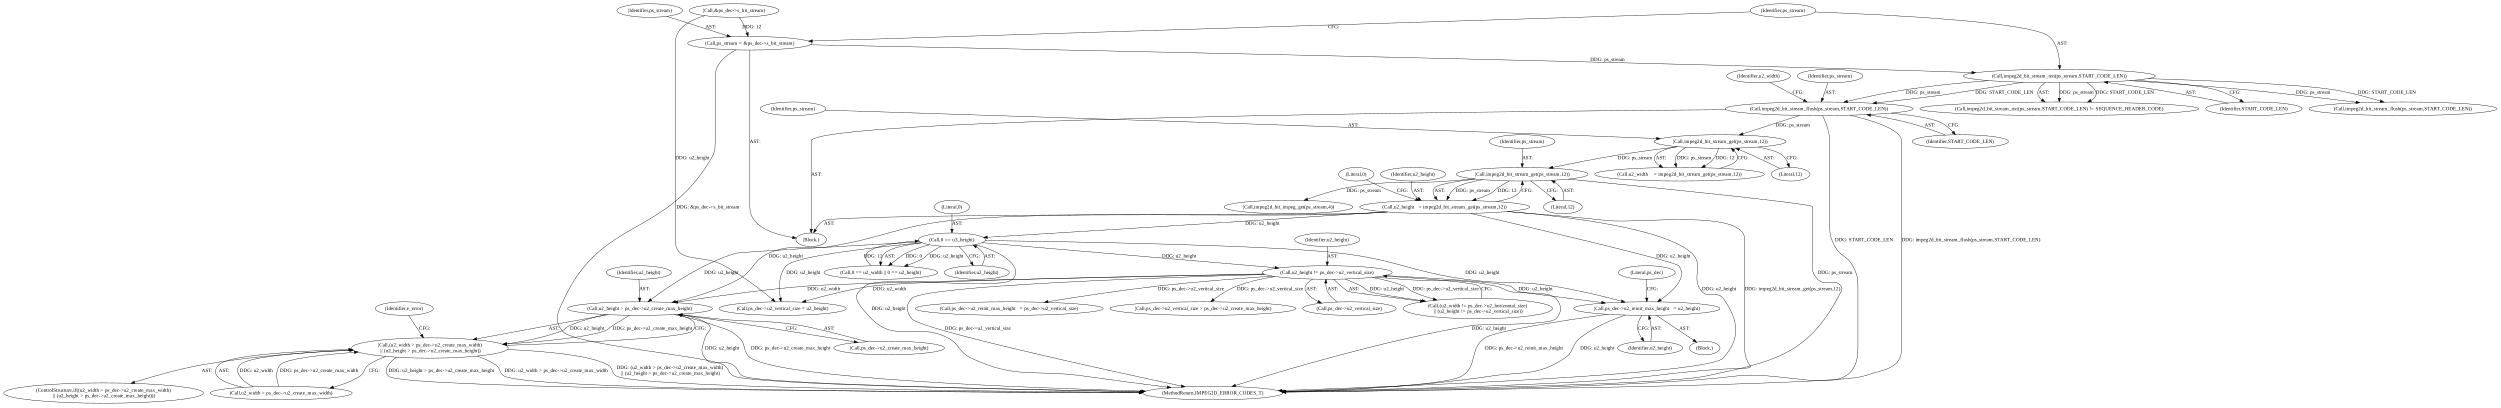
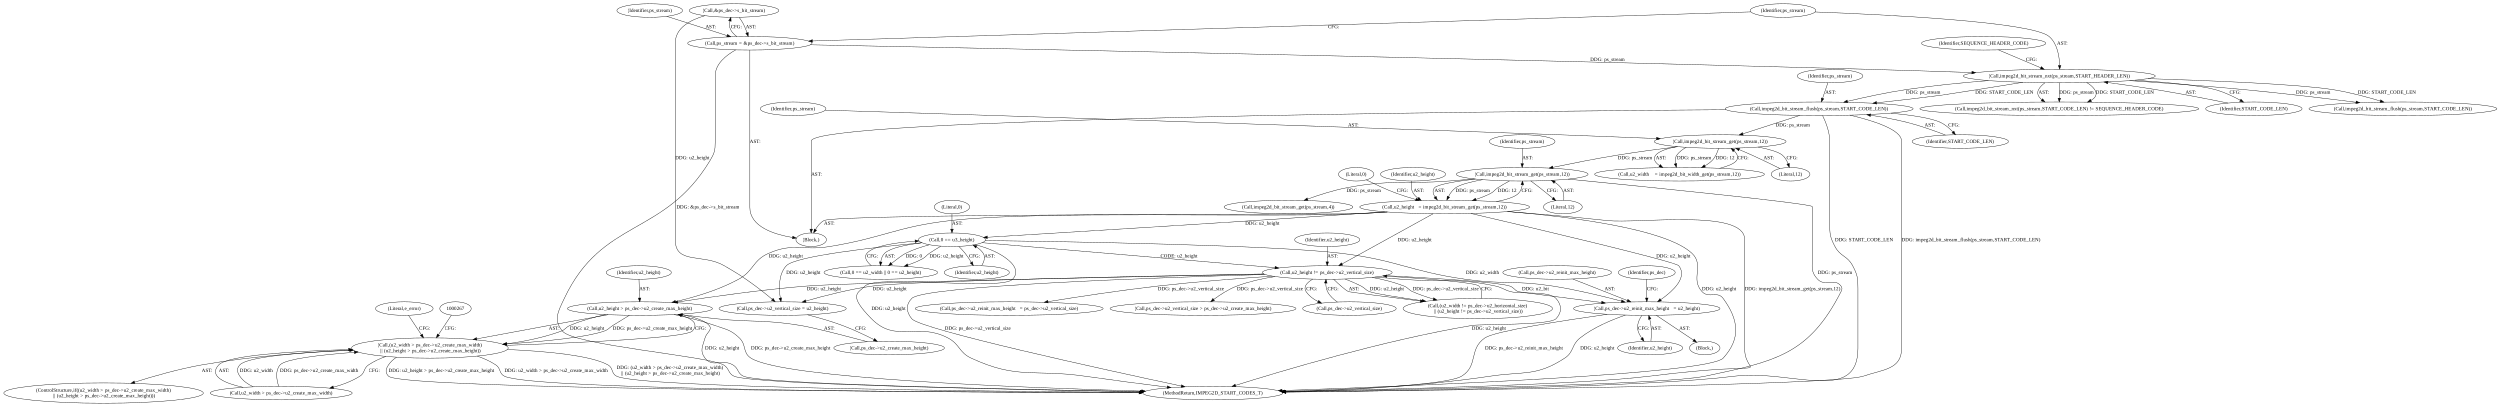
edge "(Call,&ps_dec->s_bit_stream)" -> "(Call,ps_stream = &ps_dec->s_bit_stream)": label "DDG: 12" -> "AST: "
edge "(Call,ps_stream = &ps_dec->s_bit_stream)" -> "(Call,&ps_dec->s_bit_stream)": added, label "CFG:"
node "(Identifier,SEQUENCE_HEADER_CODE)": added
node "(Identifier,u2_width)": removed
node "(Call,impeg2d_bit_stream_nxt(ps_stream,START_CODE_LEN))": label "(Call,impeg2d_bit_stream_nxt(ps_stream,START_CODE_LEN))" -> "(Call,impeg2d_bit_stream_nxt(ps_stream,START_HEADER_LEN))"
node "(Call,u2_width    = impeg2d_bit_stream_get(ps_stream,12))": label "(Call,u2_width    = impeg2d_bit_stream_get(ps_stream,12))" -> "(Call,u2_width    = impeg2d_bit_width_get(ps_stream,12))"
node "(Call,impeg2d_bit_impeg_get(ps_stream,4))": label "(Call,impeg2d_bit_impeg_get(ps_stream,4))" -> "(Call,impeg2d_bit_stream_get(ps_stream,4))"
edge "(Call,u2_height   = impeg2d_bit_stream_get(ps_stream,12))" -> "(Call,u2_height != ps_dec->u2_vertical_size)": added, label "DDG: u2_height"
edge "(Call,0 == u3_height)" -> "(Call,u2_height > ps_dec->u2_create_max_height)": removed, label "DDG: u2_height"
edge "(Call,0 == u2_width || 0 == u2_height)" -> "(Call,0 == u3_height)": label "DDG: 12" -> "CFG: "
edge "(Call,0 == u3_height)" -> "(Call,u2_height != ps_dec->u2_vertical_size)": label "DDG: u2_height" -> "CODE: u2_height"
edge "(Call,0 == u3_height)" -> "(Call,ps_dec->u2_reinit_max_height   = u2_height)": label "DDG: u2_height" -> "DDG: u2_width"
node "(Call,ps_dec->u2_reinit_max_height)": added
node "(Literal,ps_dec)": label "(Literal,ps_dec)" -> "(Identifier,ps_dec)"
edge "(Call,u2_height != ps_dec->u2_vertical_size)" -> "(Call,u2_height > ps_dec->u2_create_max_height)": label "DDG: u2_width" -> "DDG: u2_height"
edge "(Call,u2_height != ps_dec->u2_vertical_size)" -> "(Call,ps_dec->u2_vertical_size = u2_height)": label "DDG: u2_width" -> "DDG: u2_height"
edge "(Call,u2_height != ps_dec->u2_vertical_size)" -> "(Call,ps_dec->u2_vertical_size)": label "AST: " -> "CFG: "
edge "(Call,ps_dec->u2_vertical_size)" -> "(Call,u2_height != ps_dec->u2_vertical_size)": label "AST: " -> "CFG: "
edge "(Call,u2_height != ps_dec->u2_vertical_size)" -> "(Call,ps_dec->u2_reinit_max_height   = u2_height)": label "DDG: u2_height" -> "DDG: u2_bit"
node "(Identifier,e_error)": label "(Identifier,e_error)" -> "(Literal,e_error)"
node "1000267": added
edge "(Call,u2_height > ps_dec->u2_create_max_height)" -> "(Call,ps_dec->u2_create_max_height)": now "(Call,ps_dec->u2_vertical_size = u2_height)" -> "(Call,ps_dec->u2_create_max_height)"
node "(MethodReturn,IMPEG2D_ERROR_CODES_T)": label "(MethodReturn,IMPEG2D_ERROR_CODES_T)" -> "(MethodReturn,IMPEG2D_START_CODES_T)"
